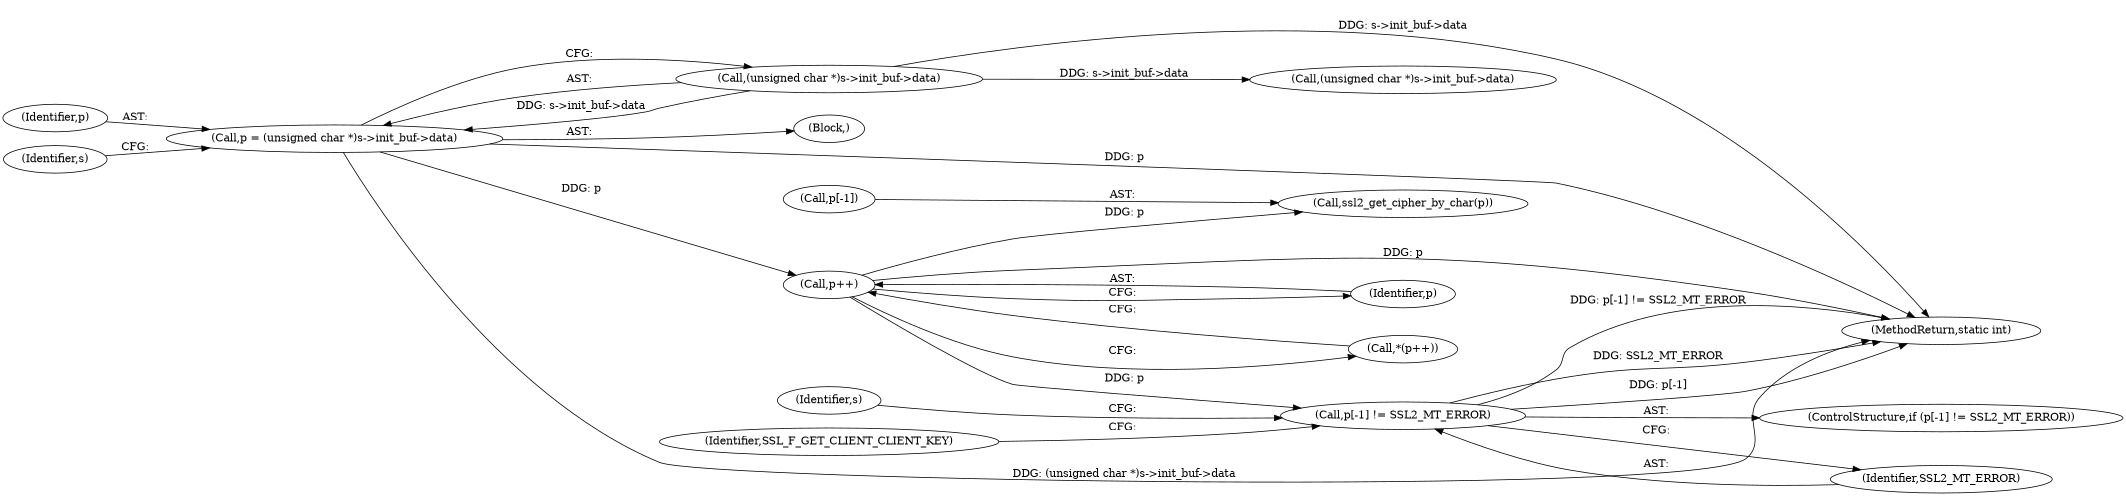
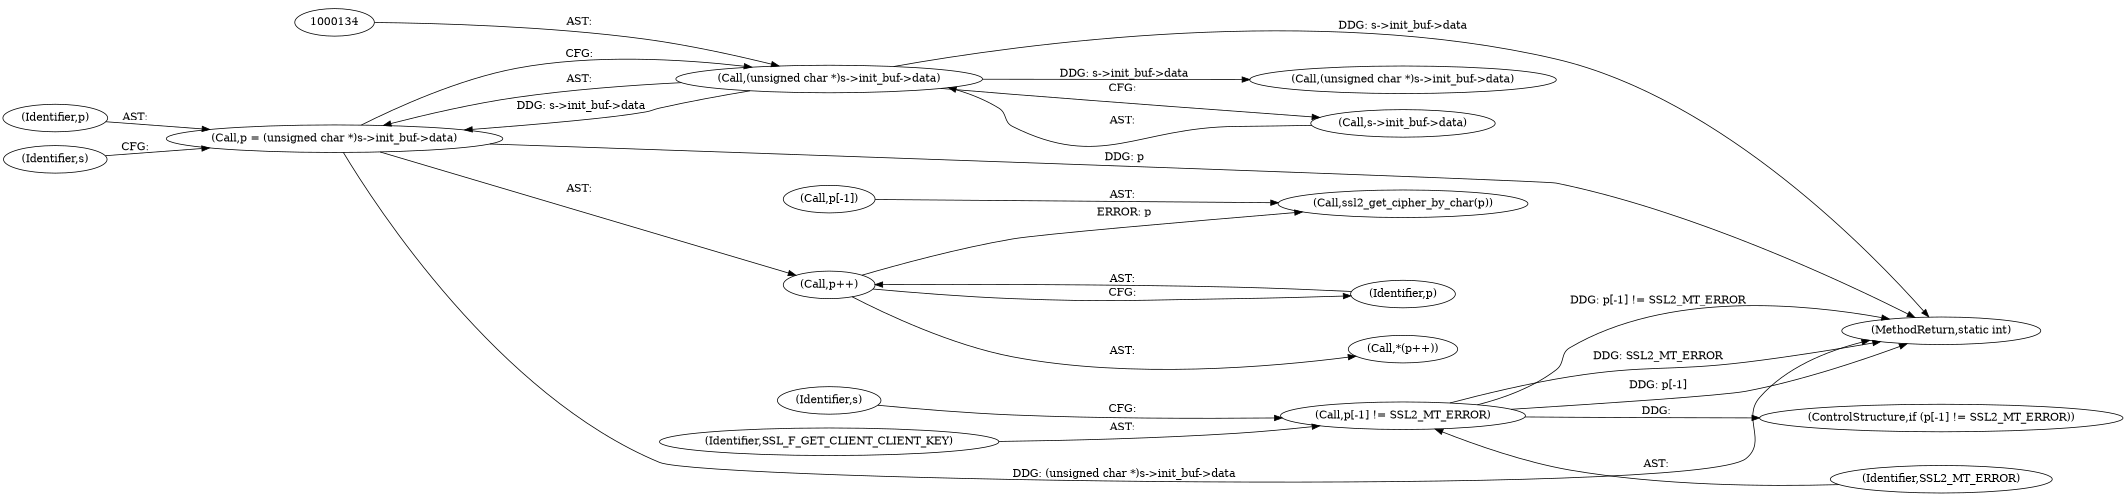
node "1000134": added
node "(Call,s->init_buf->data)": added
node "(Block,)": removed
edge "(Call,p = (unsigned char *)s->init_buf->data)" -> "(Call,p++)": label "DDG: p" -> "AST: "
edge "(Call,p++)" -> "(Call,ssl2_get_cipher_by_char(p))": label "DDG: p" -> "ERROR: p"
edge "(Call,p++)" -> "(MethodReturn,static int)": removed, label "DDG: p"
edge "(Call,*(p++))" -> "(Call,p++)": removed, label "CFG:"
edge "(Call,p++)" -> "(Call,*(p++))": label "CFG: " -> "AST: "
edge "(Call,p++)" -> "(Call,p[-1] != SSL2_MT_ERROR)": removed, label "DDG: p"
edge "(Call,p[-1] != SSL2_MT_ERROR)" -> "(ControlStructure,if (p[-1] != SSL2_MT_ERROR))": label "AST: " -> "DDG: "
edge "(Identifier,SSL_F_GET_CLIENT_CLIENT_KEY)" -> "(Call,p[-1] != SSL2_MT_ERROR)": label "CFG: " -> "AST: "
edge "(Call,p[-1] != SSL2_MT_ERROR)" -> "(Identifier,SSL2_MT_ERROR)": removed, label "CFG:"
